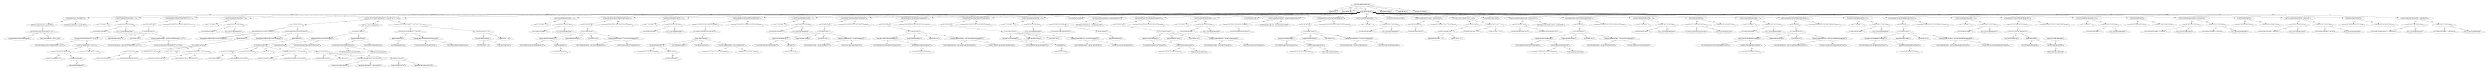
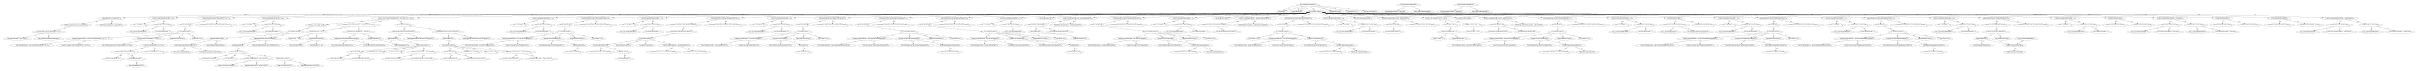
node "(<operator>.assignmentPlus,this.written += extra.length)": removed
node "(IDENTIFIER,comm,comm == null)": removed
node "(IDENTIFIER,$obj31,<empty>)": removed
